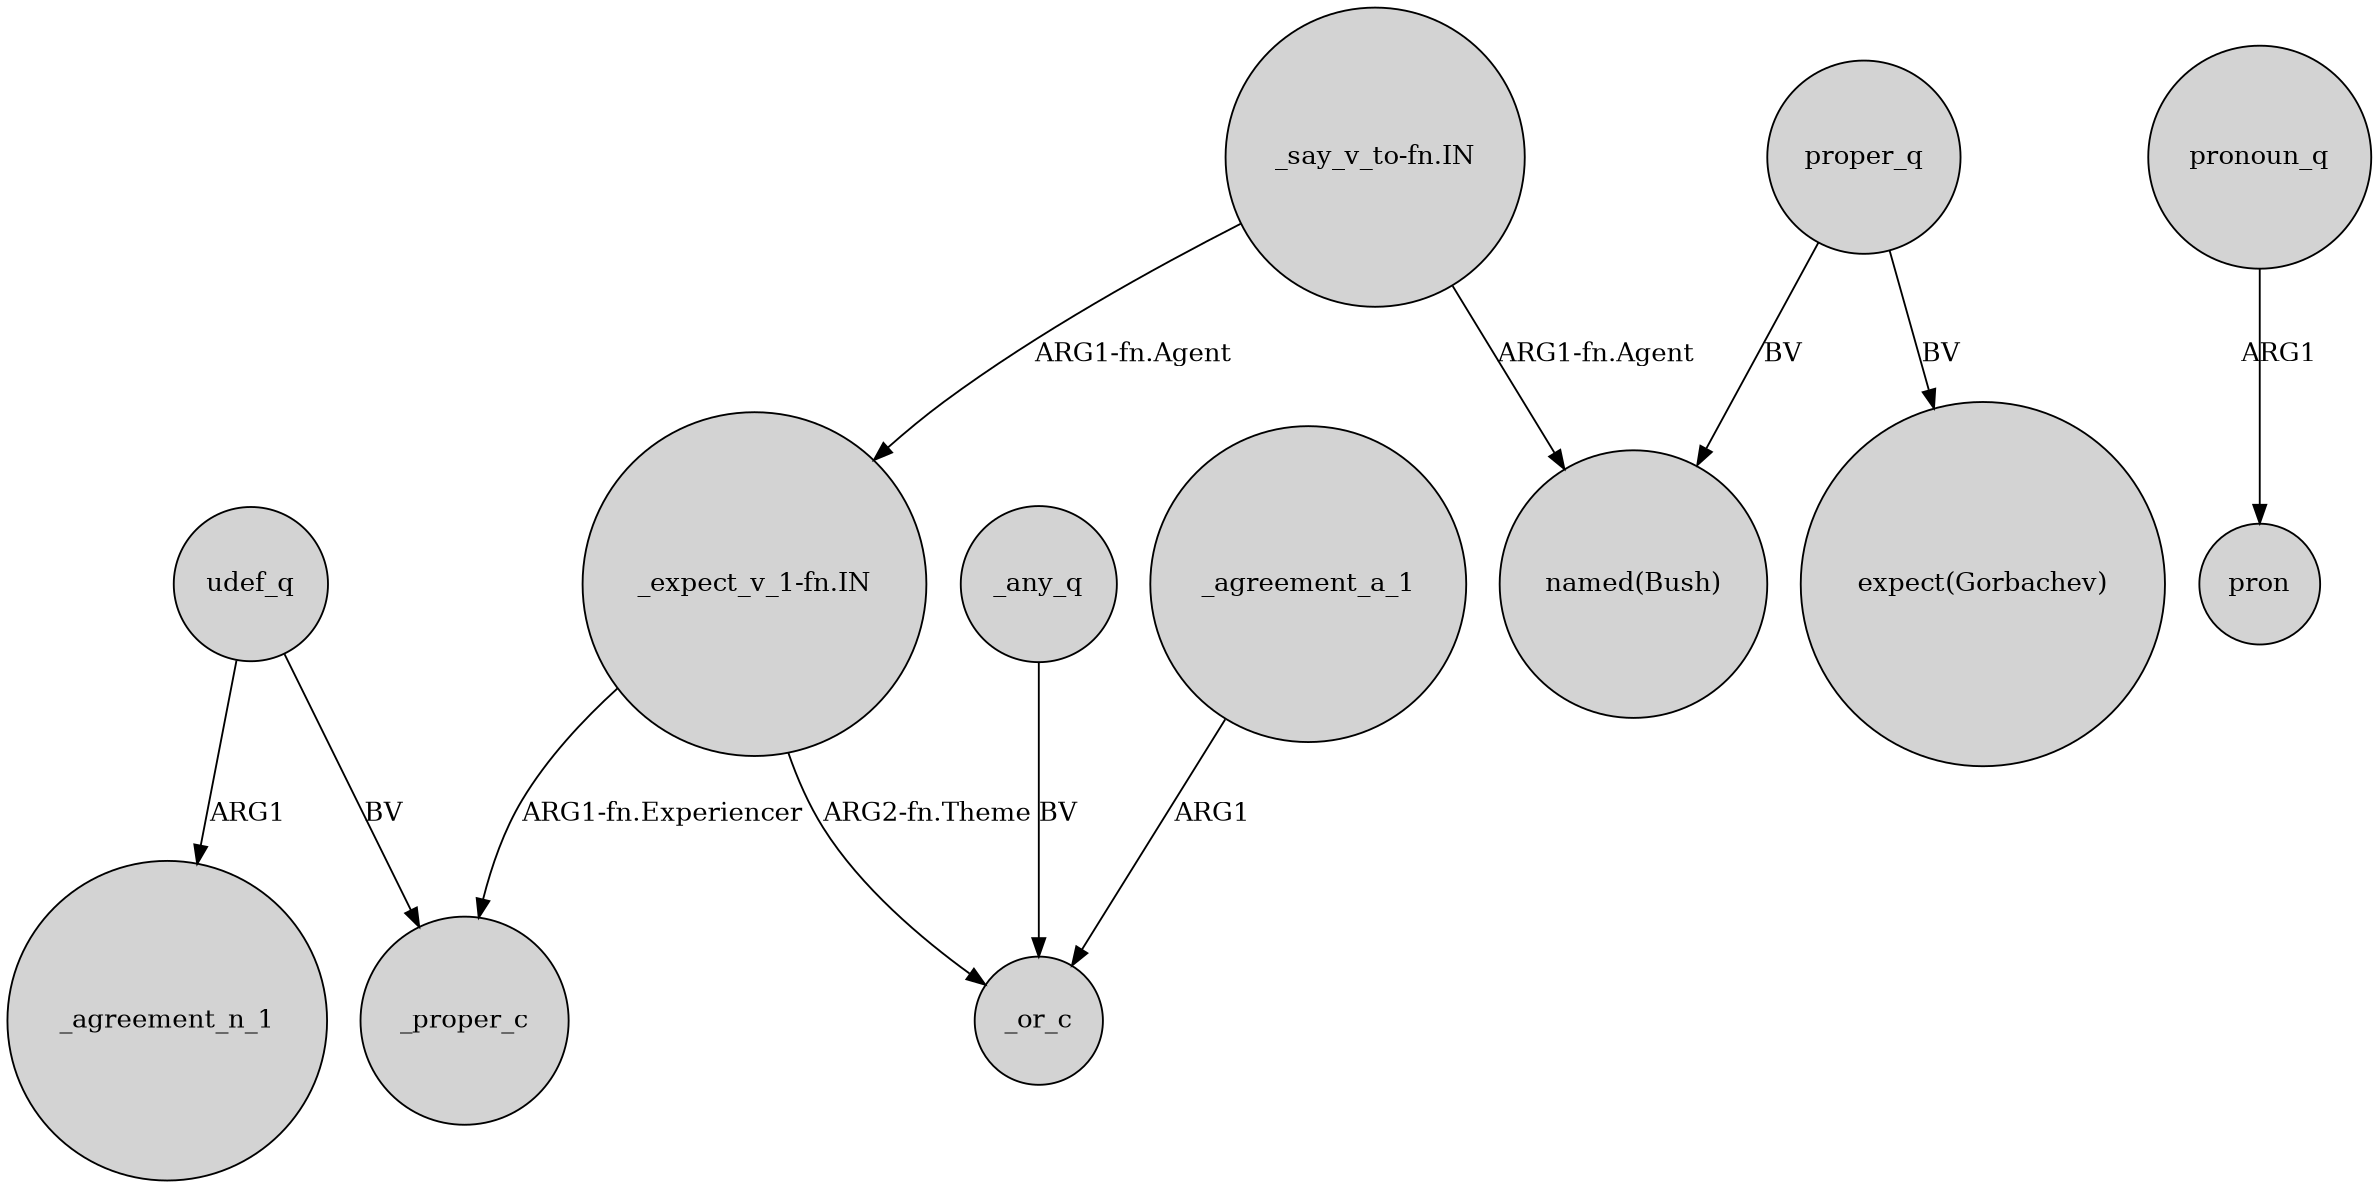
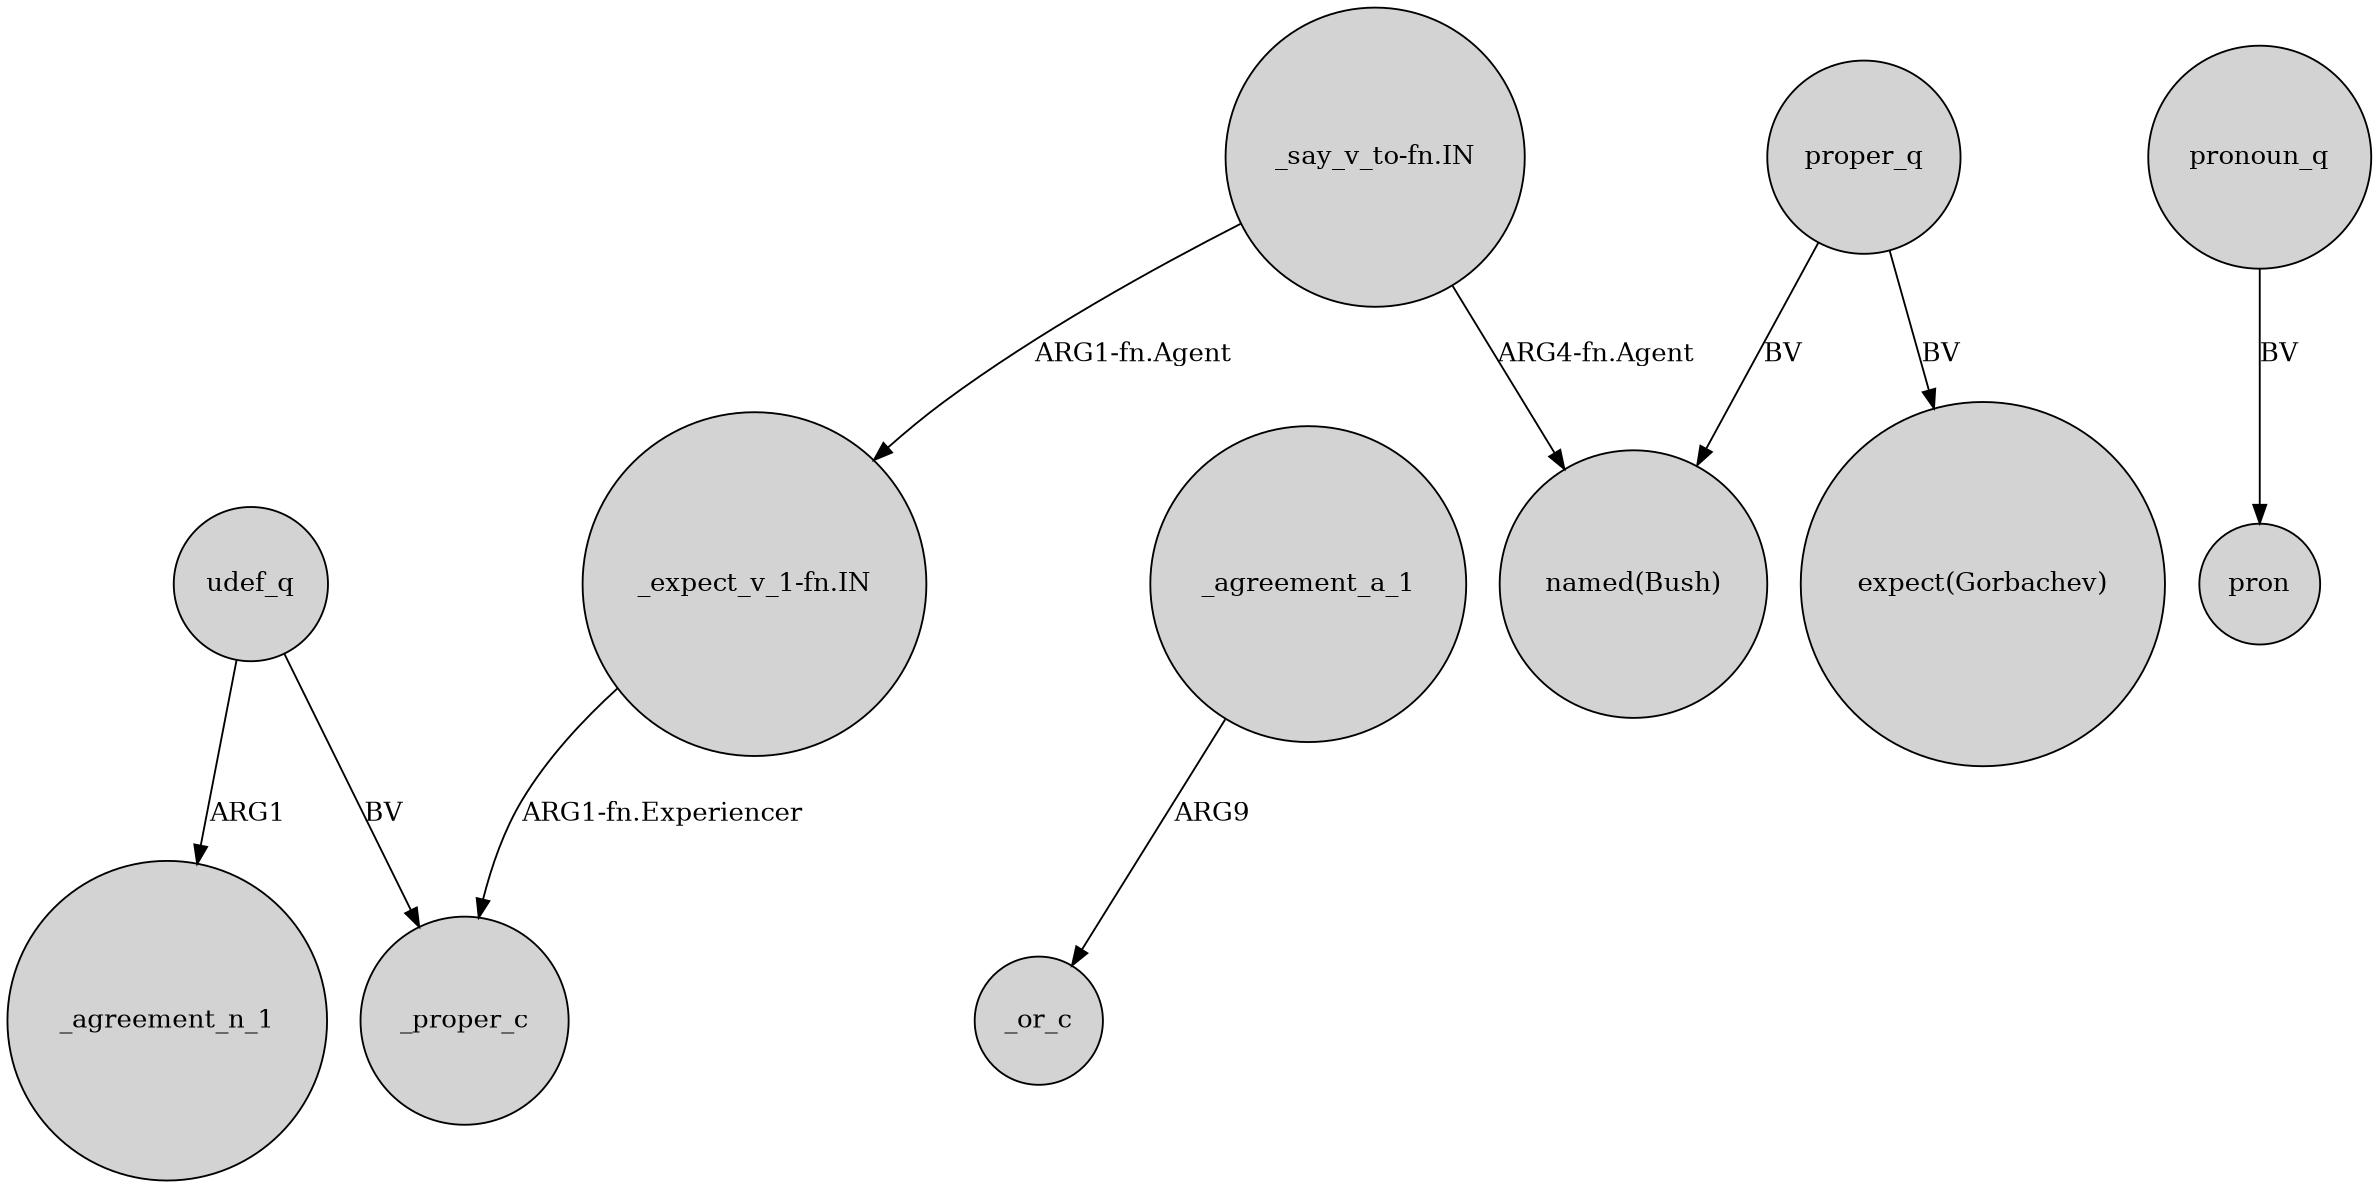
edge "_say_v_to-fn.IN" -> "named(Bush)": label "ARG1-fn.Agent" -> "ARG4-fn.Agent"
edge "pronoun_q" -> "pron": label "ARG1" -> "BV"
node "_any_q": removed
edge "_agreement_a_1" -> "_or_c": label "ARG1" -> "ARG9"
edge "_expect_v_1-fn.IN" -> "_or_c": removed, label "ARG2-fn.Theme"
